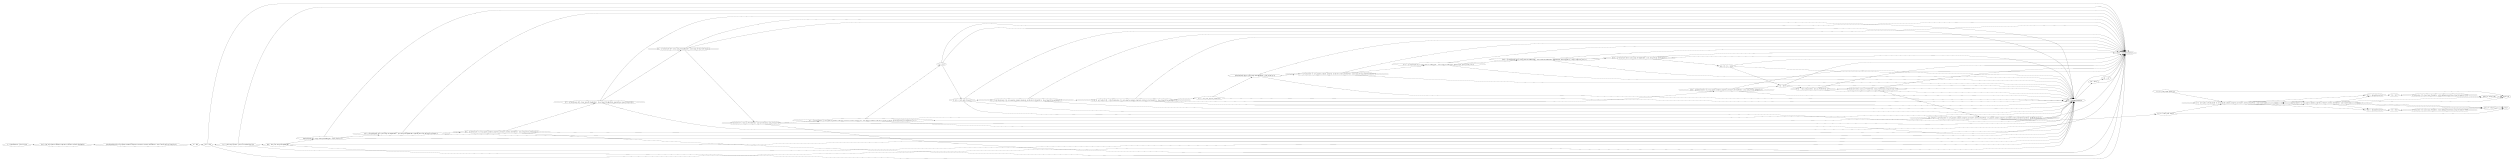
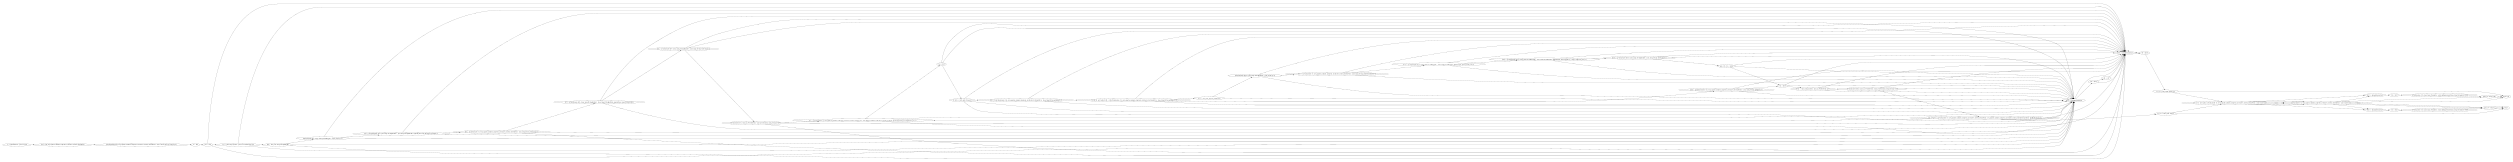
node "r19 = $r20": added
